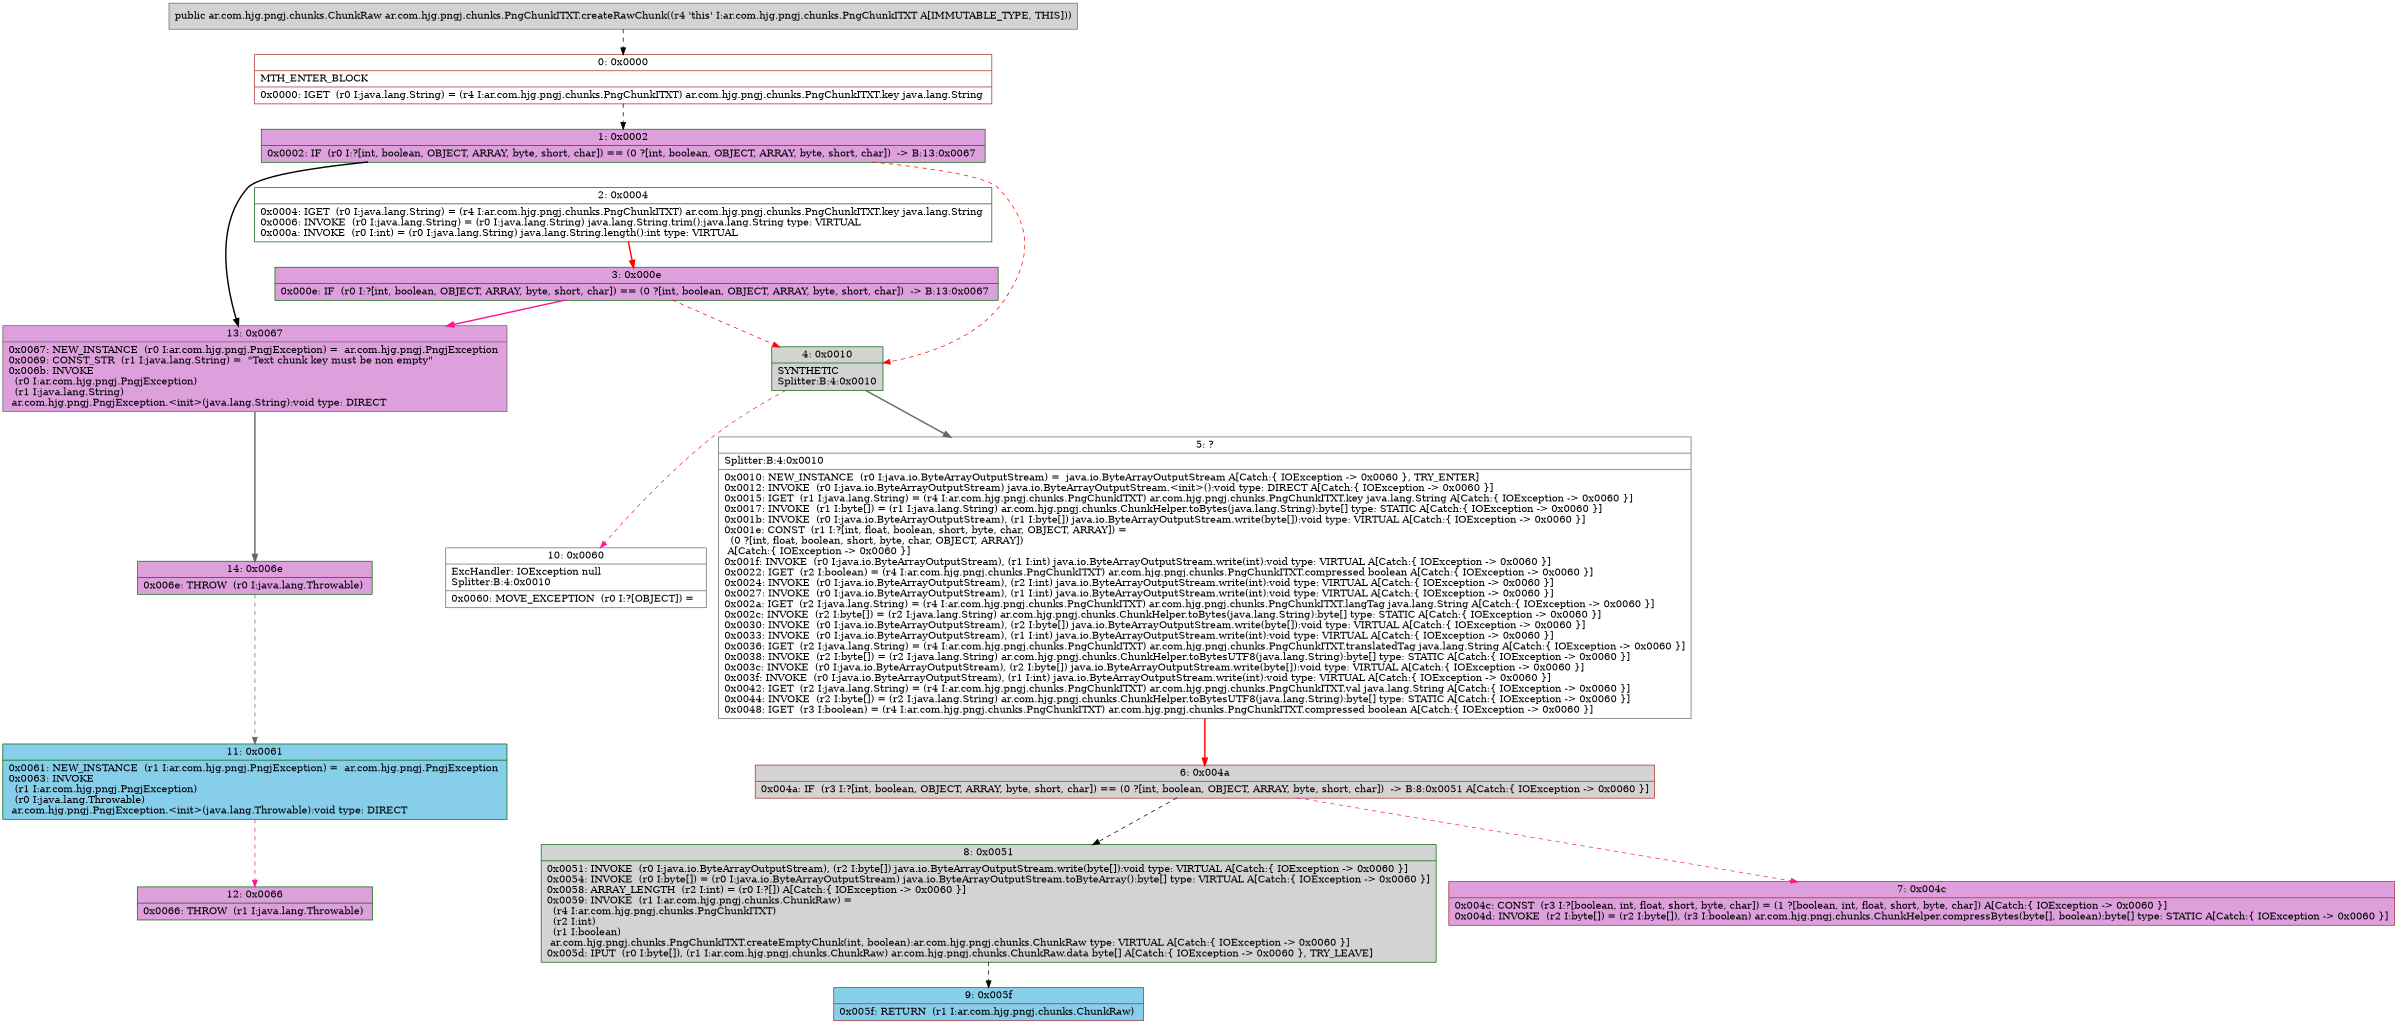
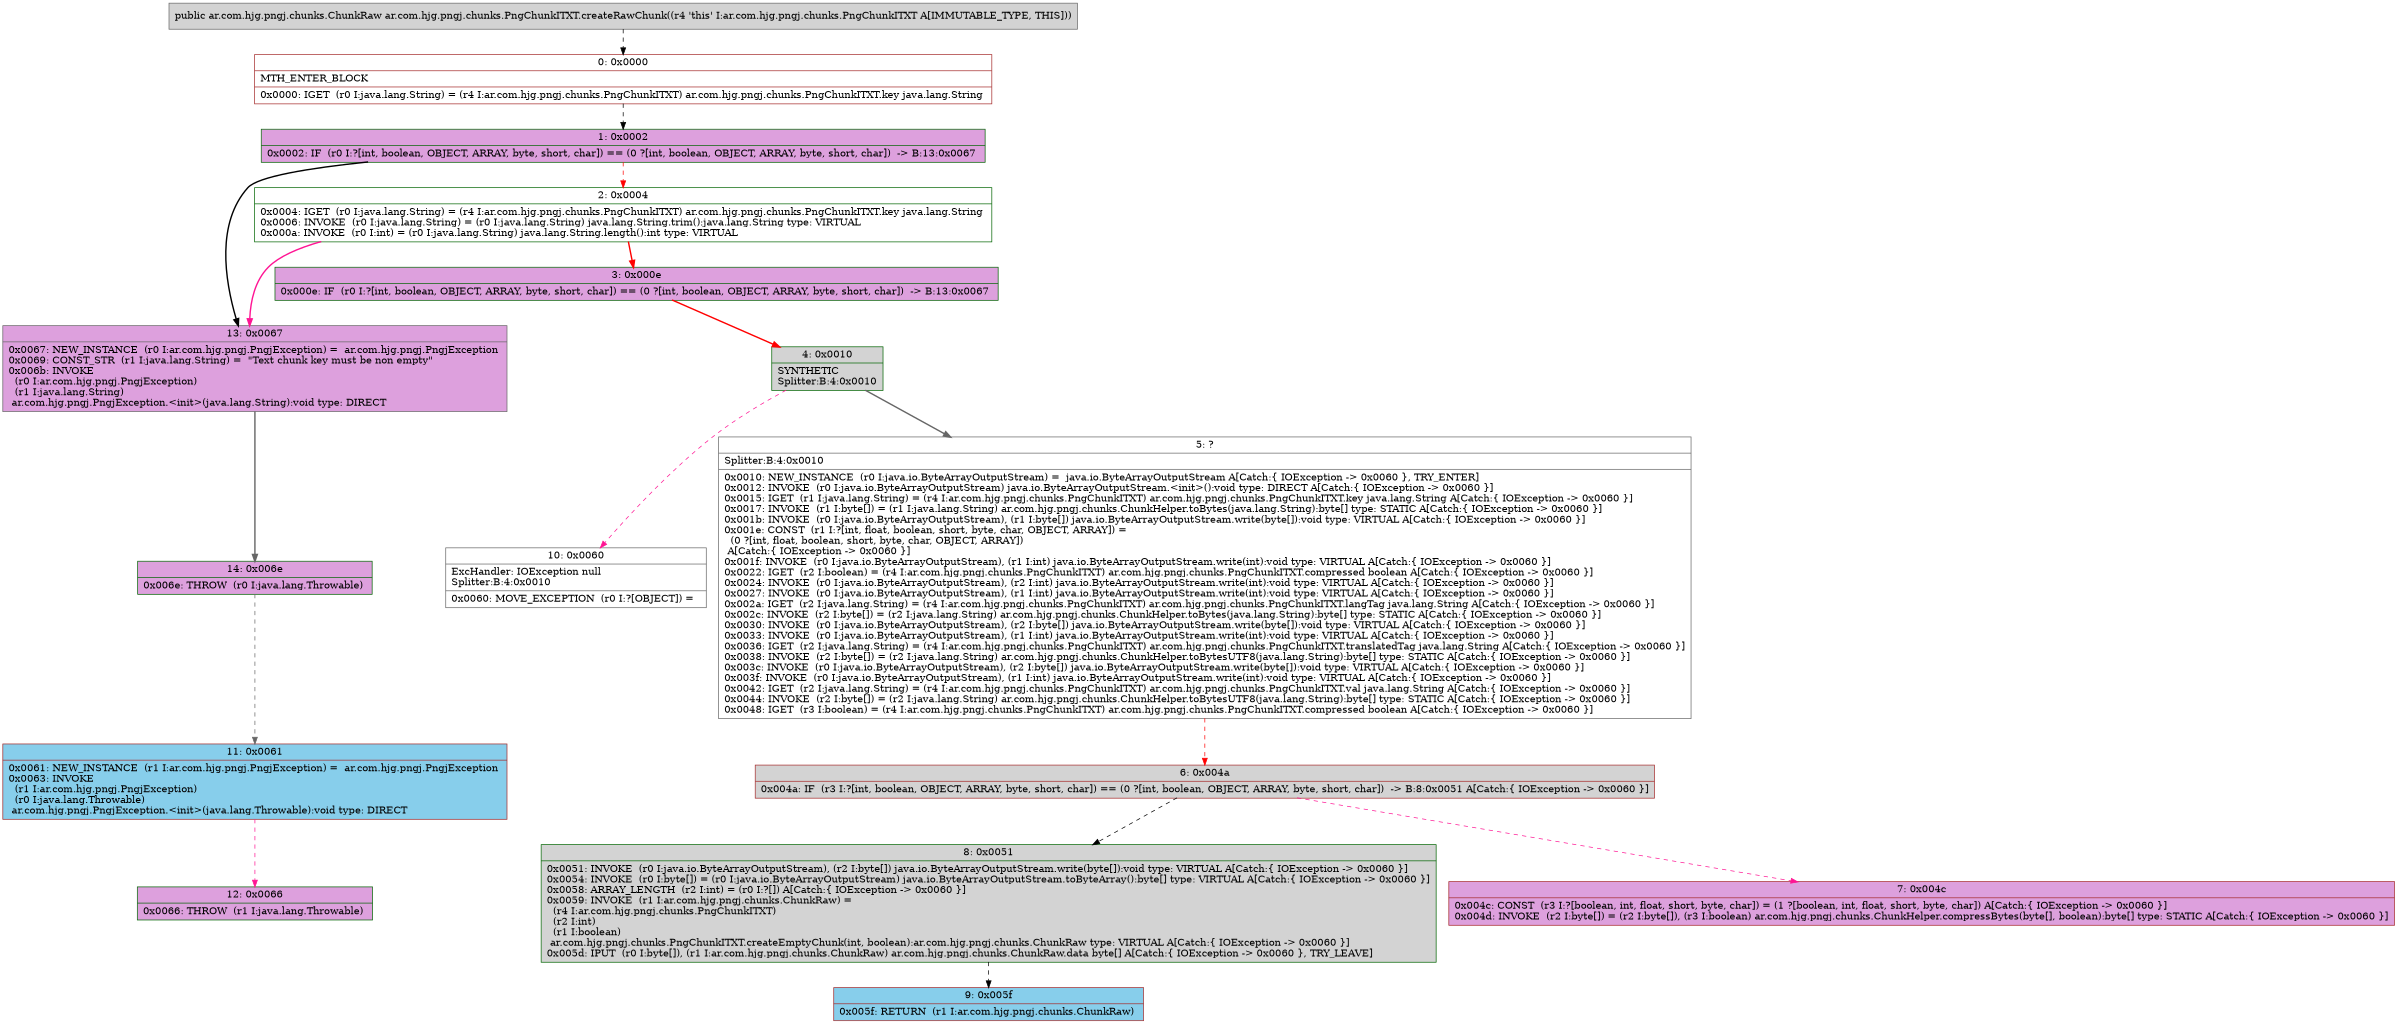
edge "1: 0x0002" -> "4: 0x0010": now "1: 0x0002" -> "2: 0x0004"
edge "3: 0x000e" -> "13: 0x0067": now "2: 0x0004" -> "13: 0x0067"
edge "3: 0x000e" -> "4: 0x0010": style dashed -> bold
edge "5: ?" -> "6: 0x004a": style bold -> dashed
node "11: 0x0061": color darkgreen -> brown
